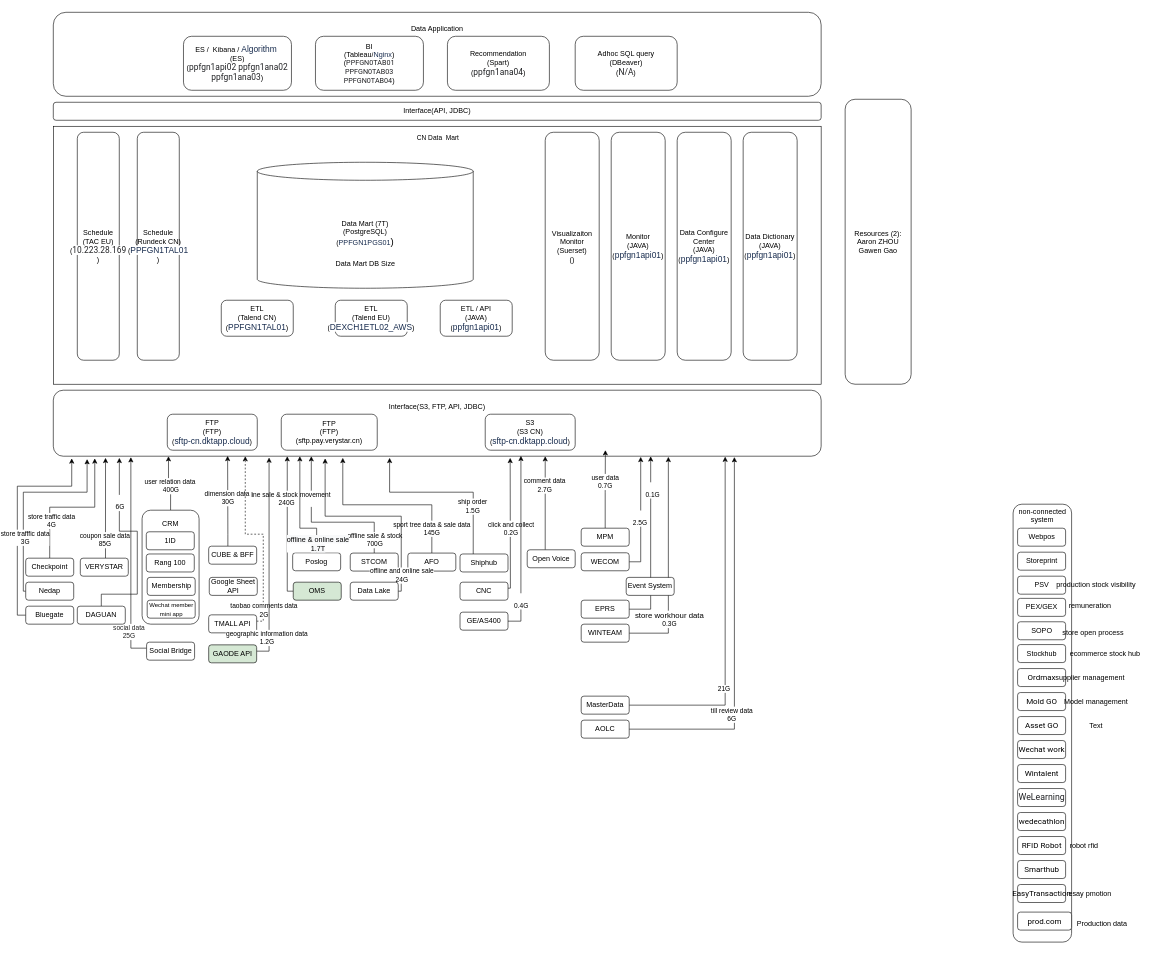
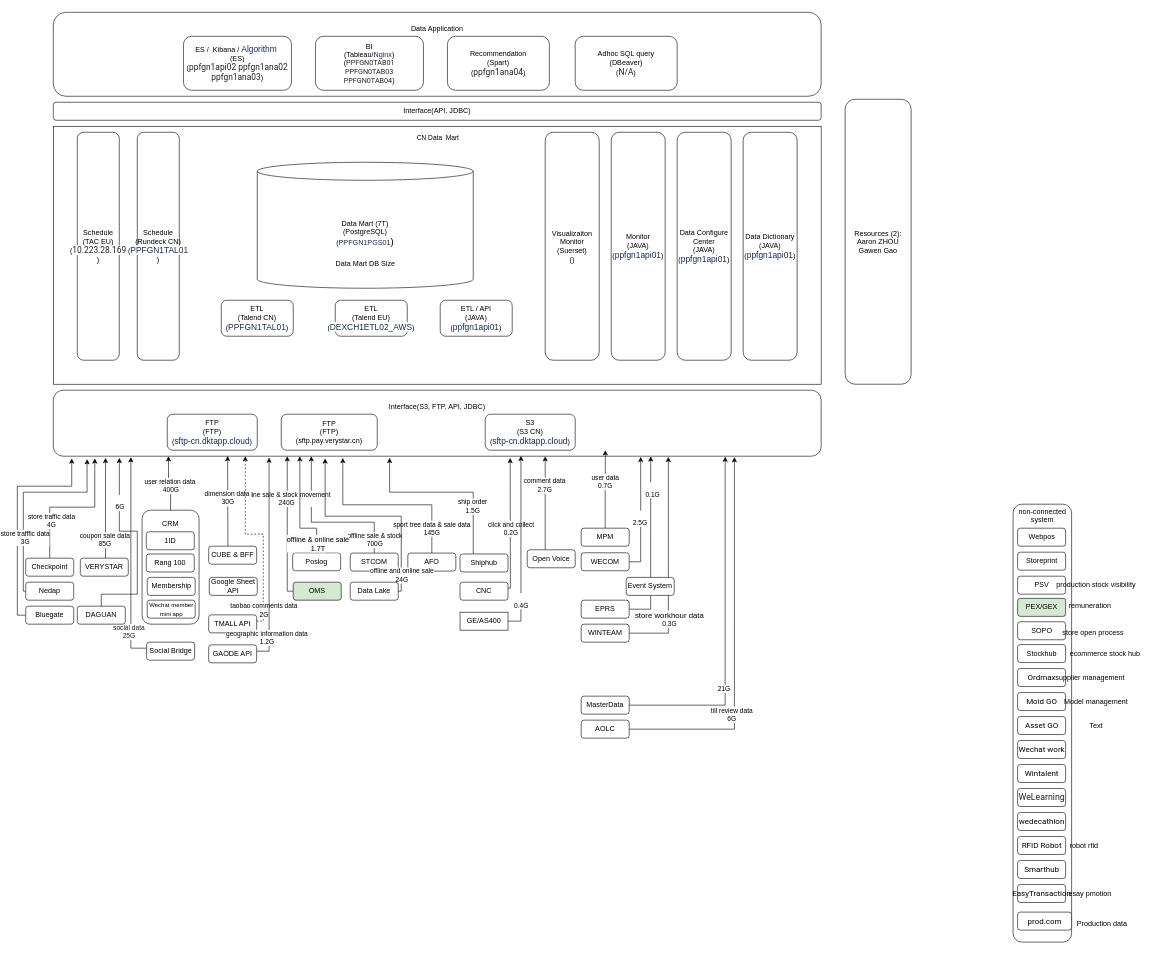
node "PEX/GEX": fillcolor #ffffff -> #d5e8d4
node "GE/AS400": shape rounded rectangle -> rectangle
node "GAODE API": fillcolor #d5e8d4 -> #ffffff
